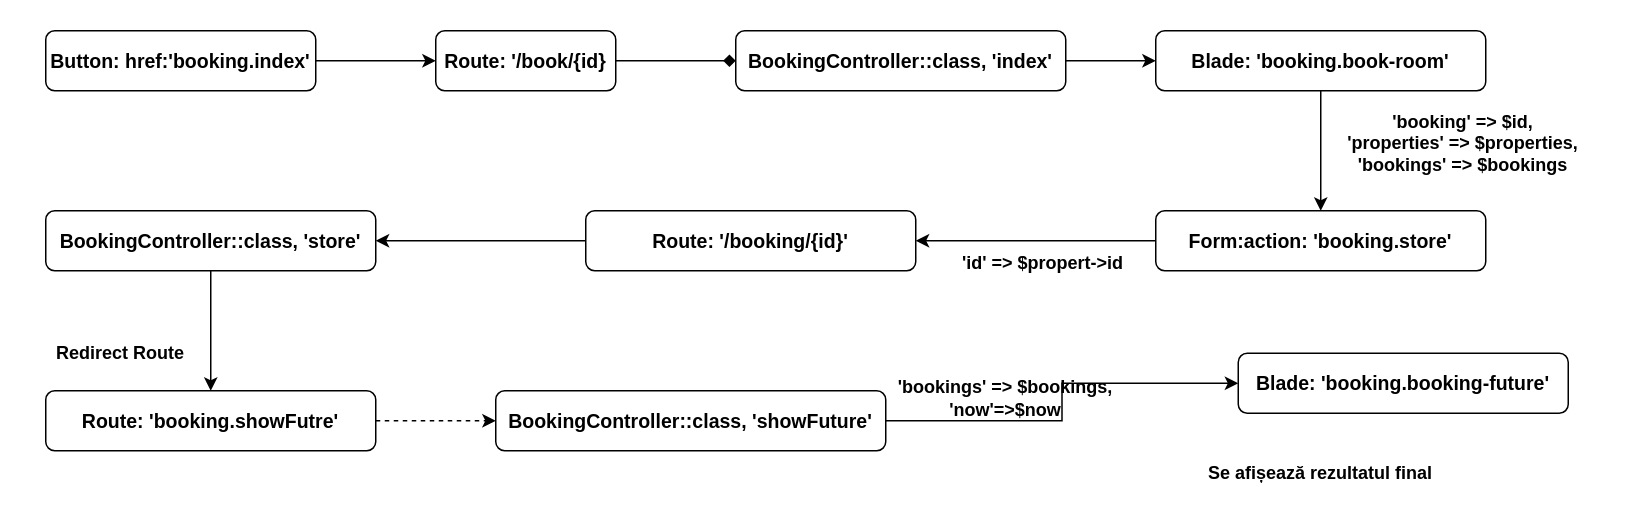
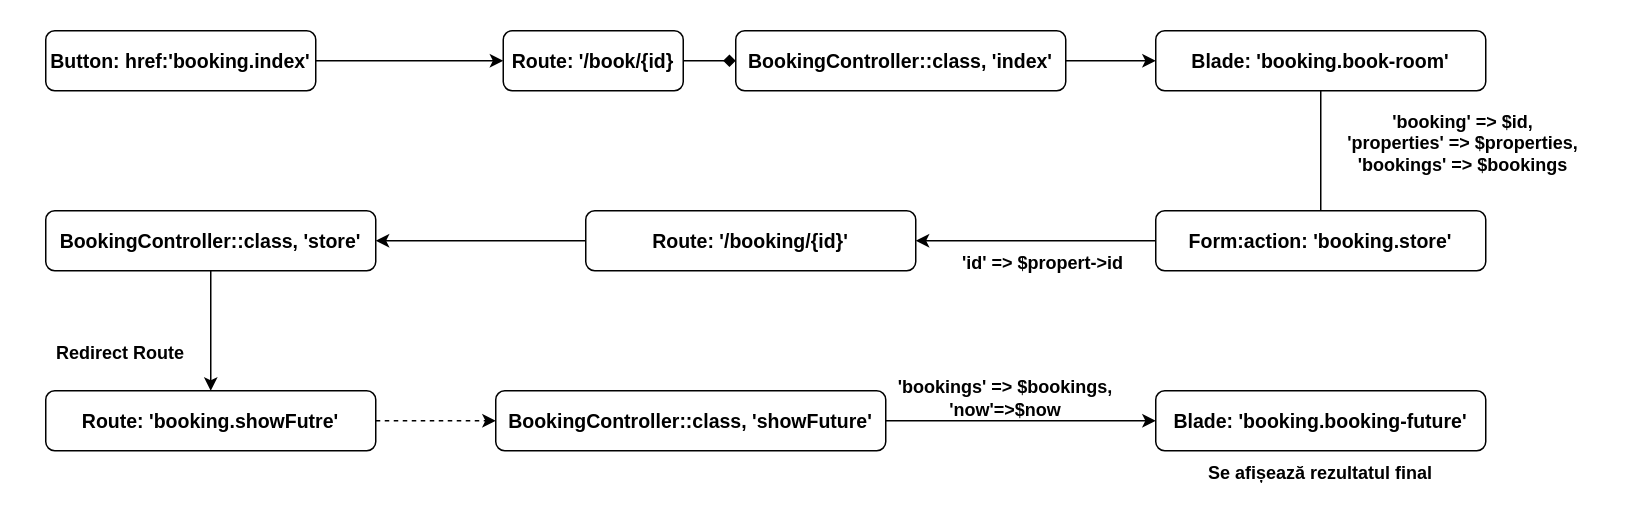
node "Route: '/book/{id}": moved (526, 61) -> (593, 61)
edge "Blade: 'booking.book-room'" -> "Form:action: 'booking.store'": arrowhead classic -> none
node "Blade: 'booking.booking-future'": moved (1403, 383) -> (1321, 421)
